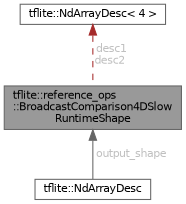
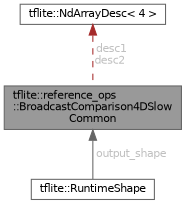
node "tflite::reference_ops ::BroadcastComparison4DSlow RuntimeShape": label "tflite::reference_ops ::BroadcastComparison4DSlow RuntimeShape" -> "tflite::reference_ops ::BroadcastComparison4DSlow Common"
node "tflite::NdArrayDesc": label "tflite::NdArrayDesc" -> "tflite::RuntimeShape"
